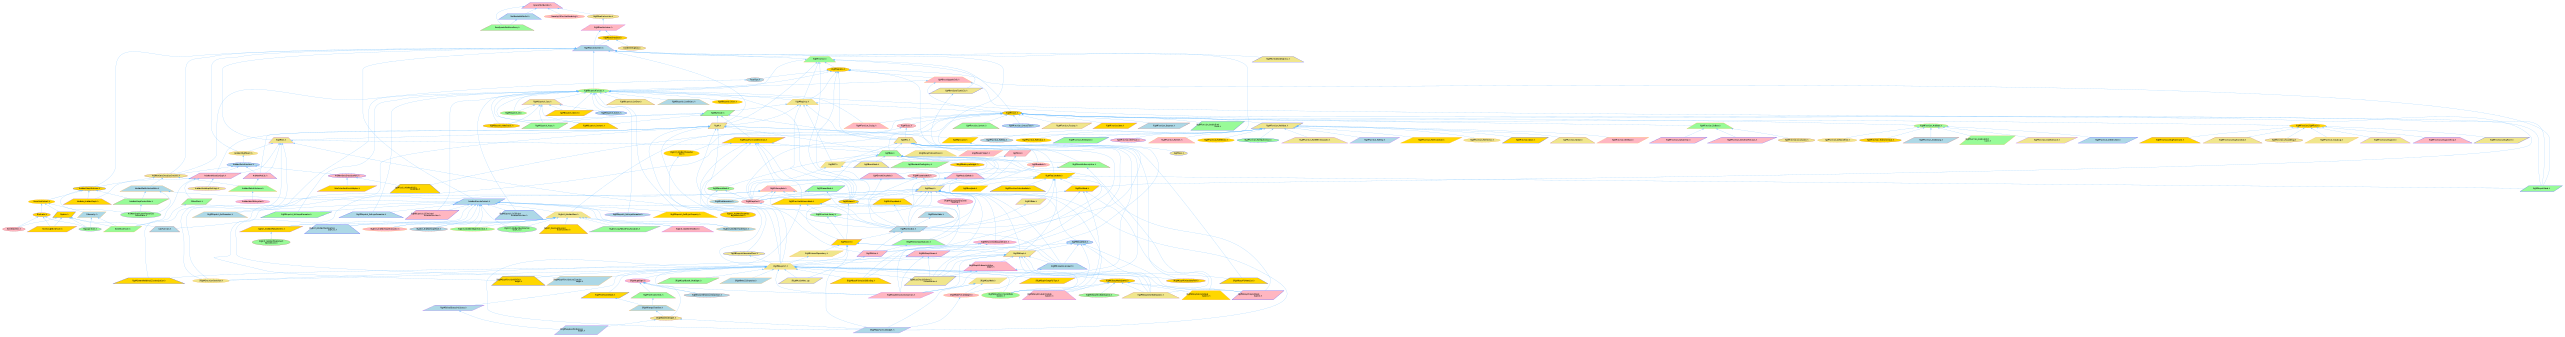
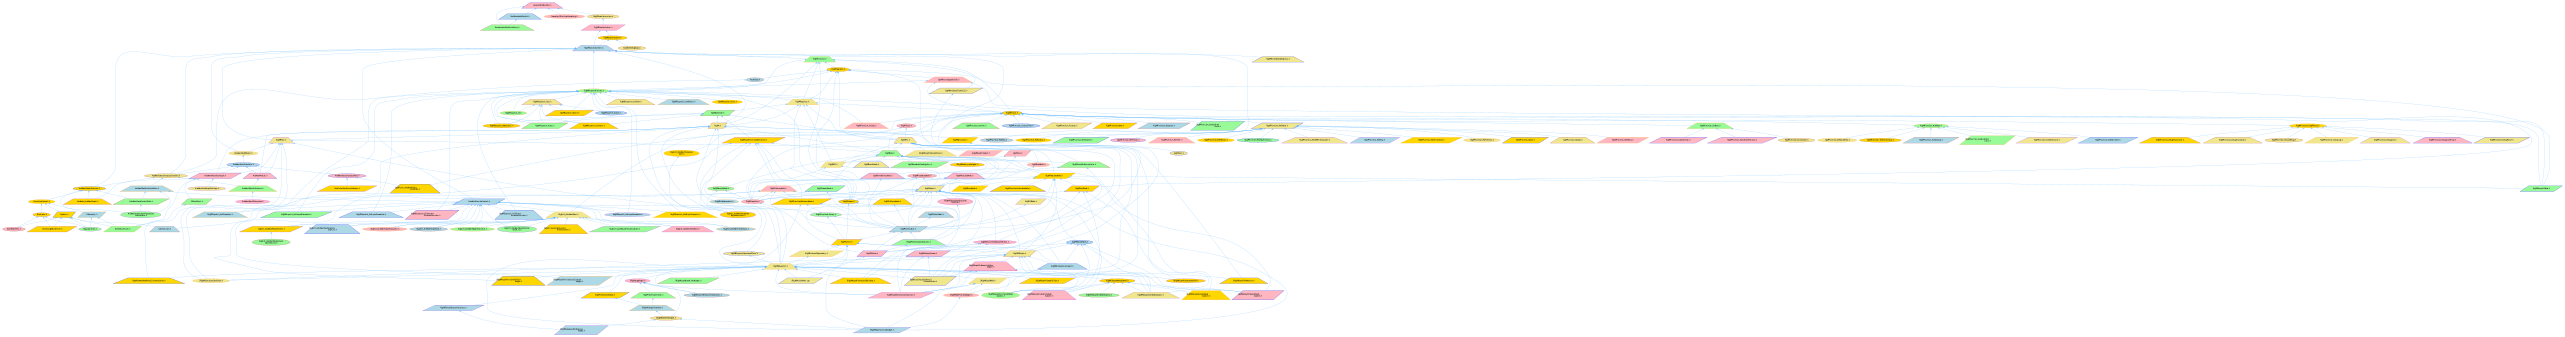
edge "RigVMMinimalEnvironment.h" -> "RigVMController.h": now "SRigVMEditorGraphExplorer.h" -> "RigVMController.h"
node "SRigVMDetailsInspector.h": removed
